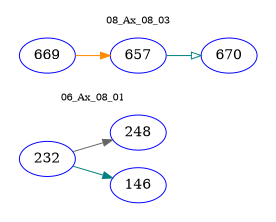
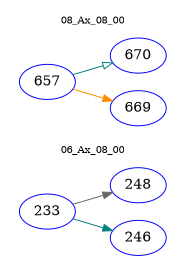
cluster "08_Ax_08_03": label "08_Ax_08_03" -> "08_Ax_08_00"
edge "669" -> "657": reversed
cluster "06_Ax_08_01": label "06_Ax_08_01" -> "06_Ax_08_00"
node "232": label "232" -> "233"
node "146": label "146" -> "246"
